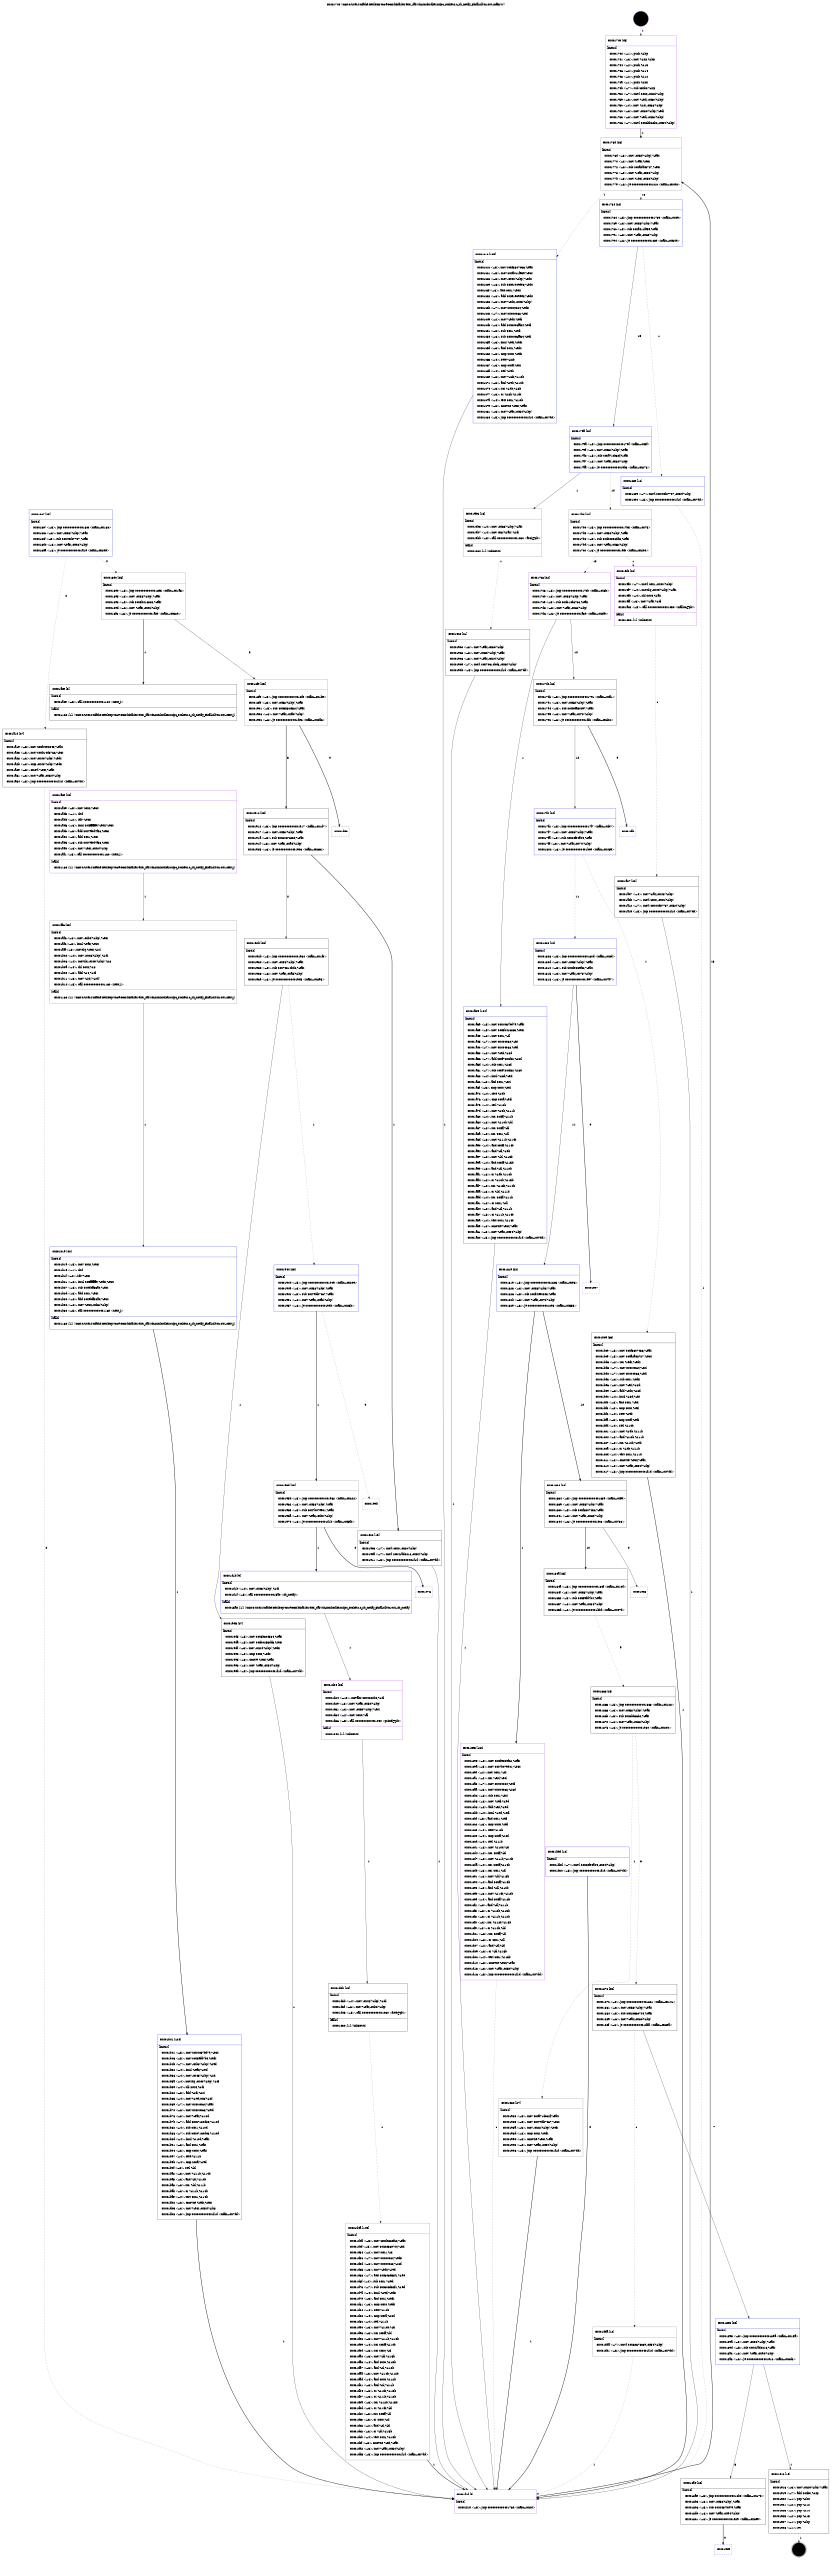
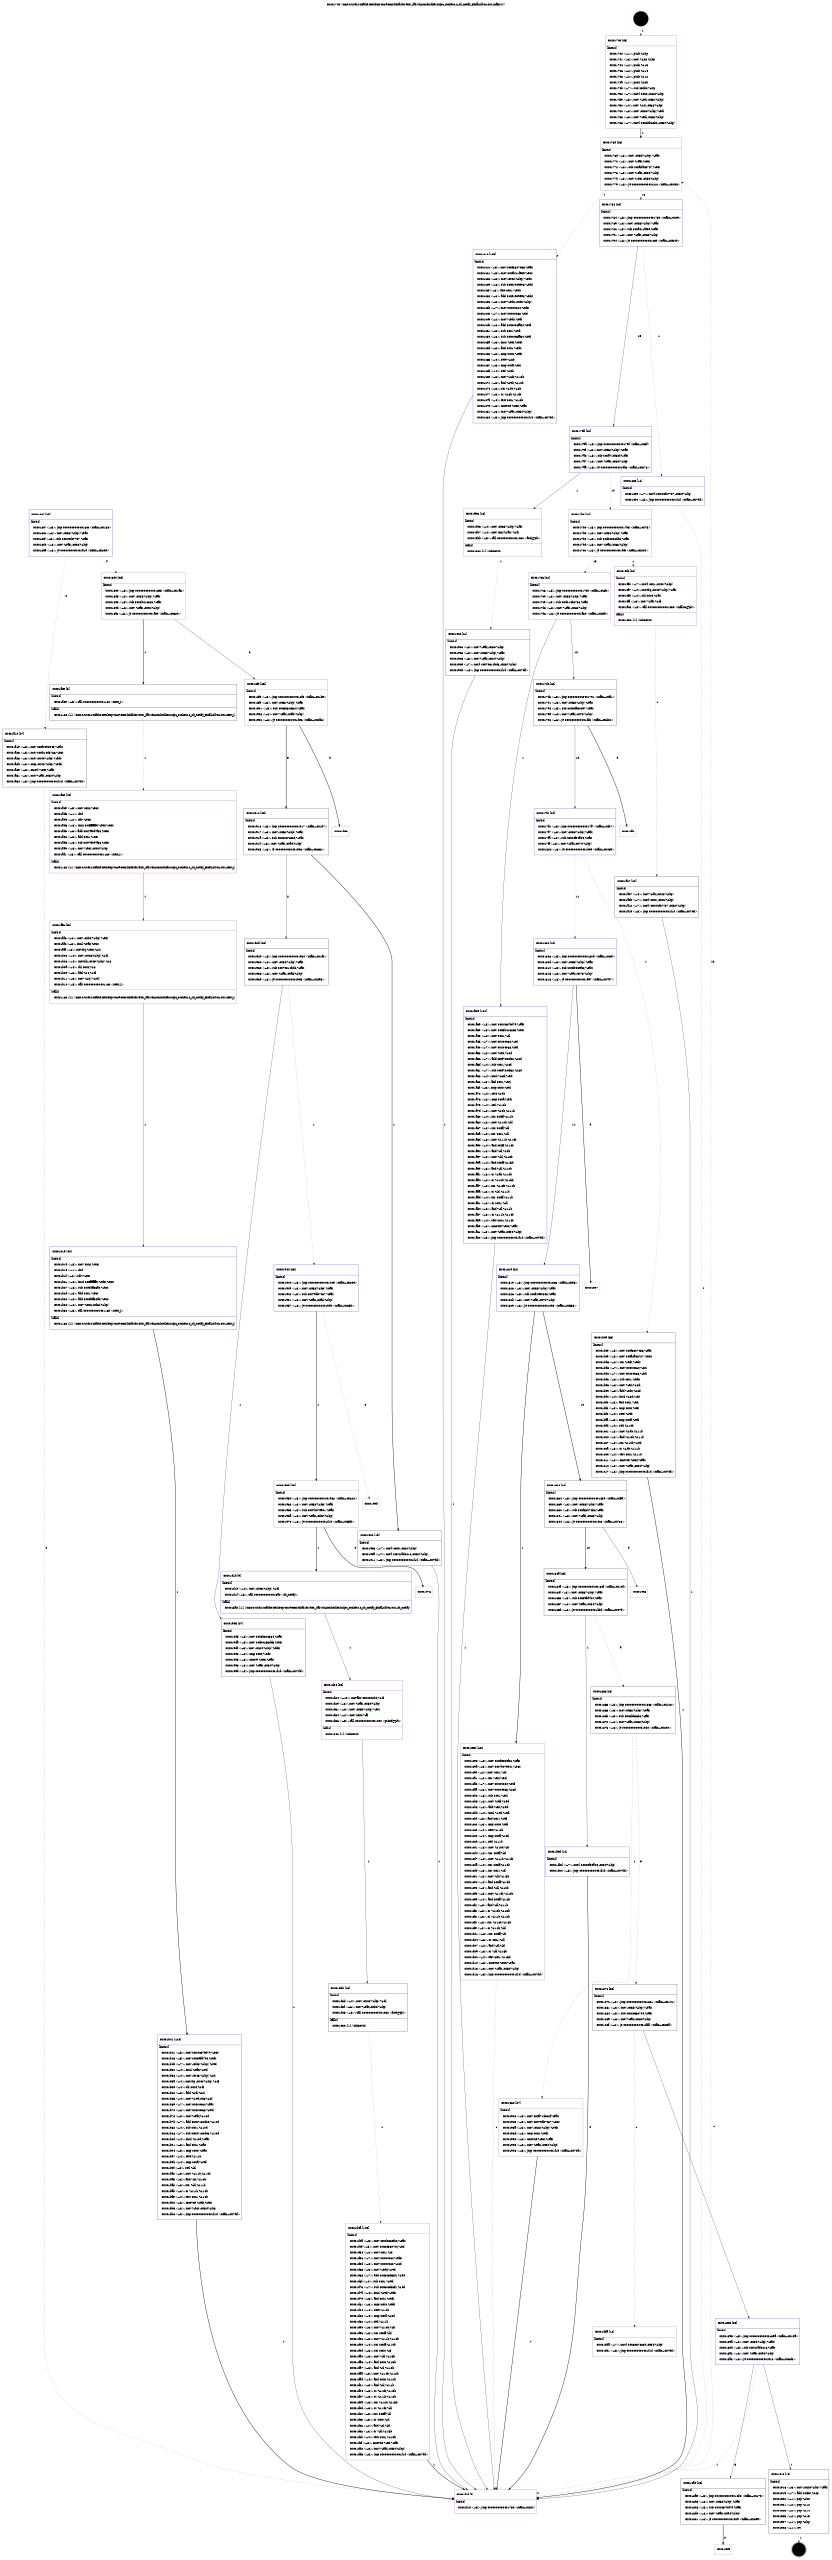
edge "0x401ac9 [5]" -> "0x401ace [40]": added, label "1"
edge "0x401f1d [5]" -> "0x40176d [23]": style bold -> dotted
edge "0x40184a [25]" -> "0x401bbd [12]": added, label "1"
edge "0x401dda [12]" -> "0x401f1d [5]": now "0x401895 [25]" -> "0x401f1d [5]"
